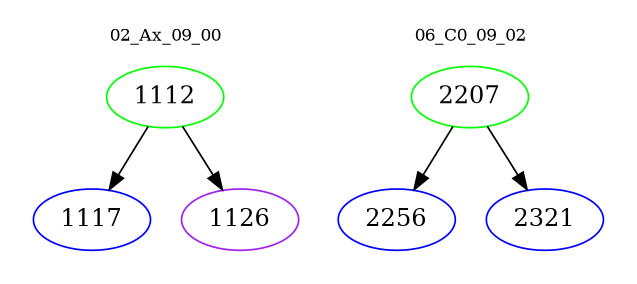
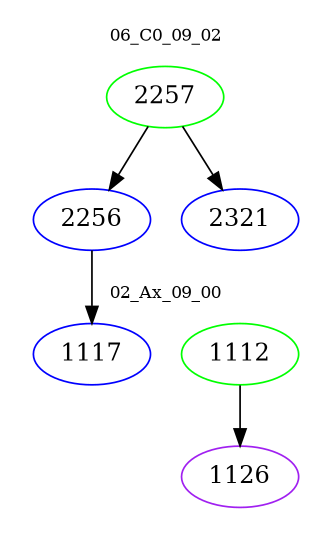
node "2207": label "2207" -> "2257"
edge "1112" -> "1117": now "2256" -> "1117"
